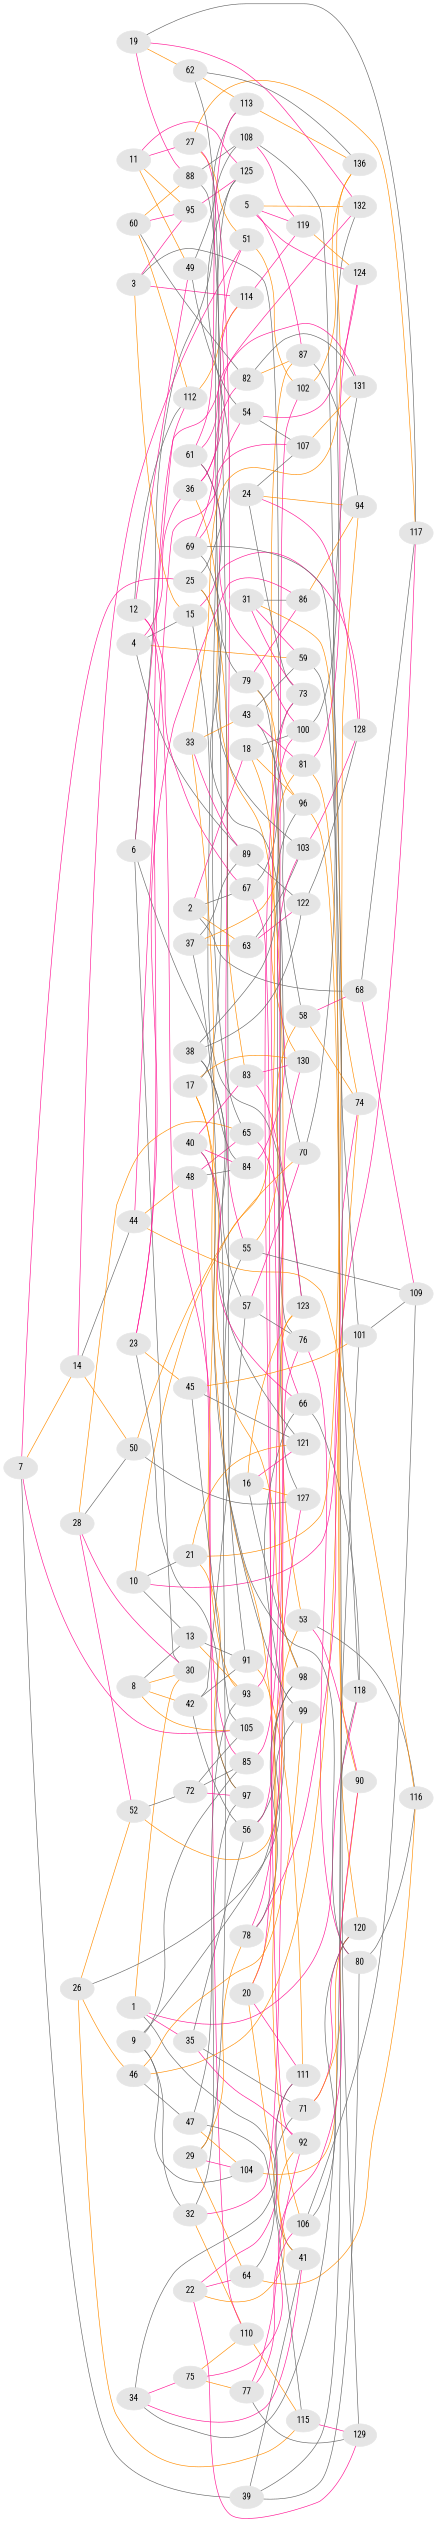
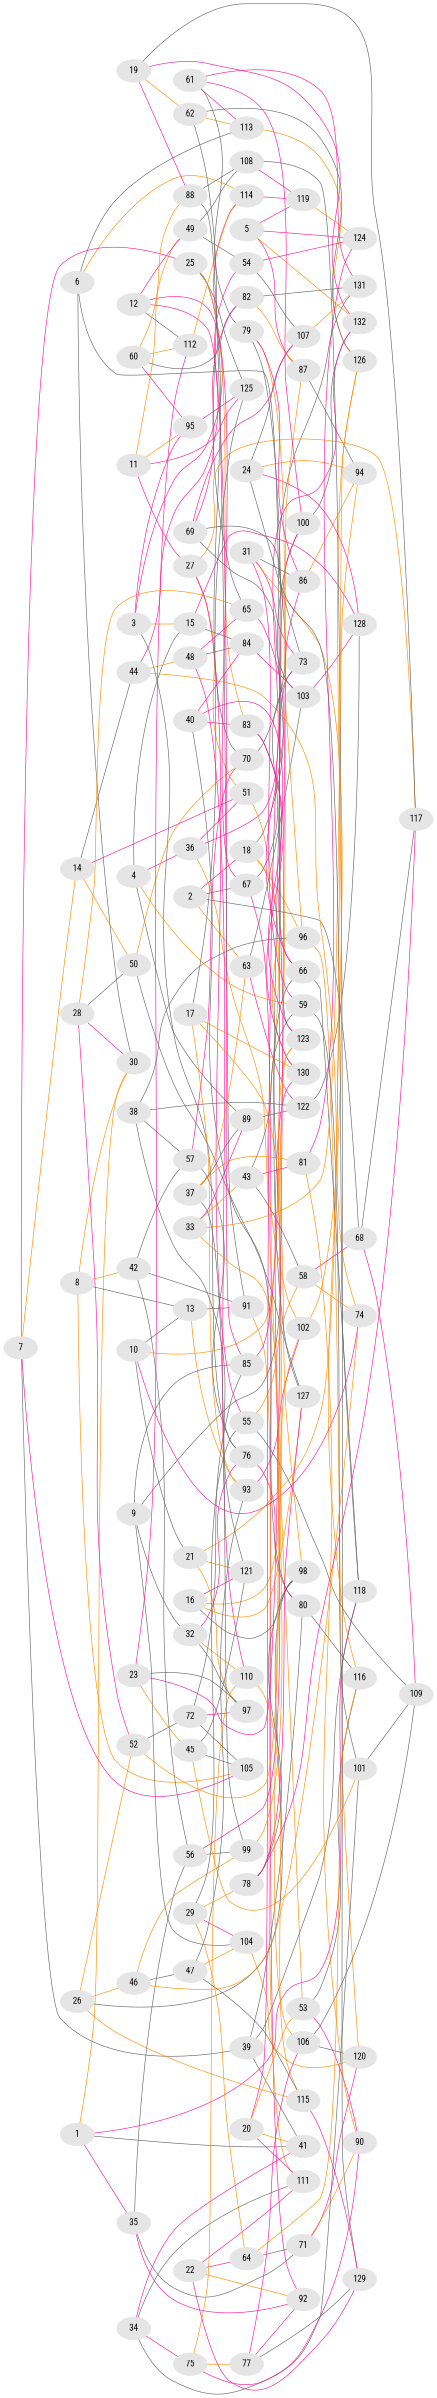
node "136": label "136" -> "126"
edge "114" -- "6": color deeppink -> darkorange
edge "102" -- "99": added
